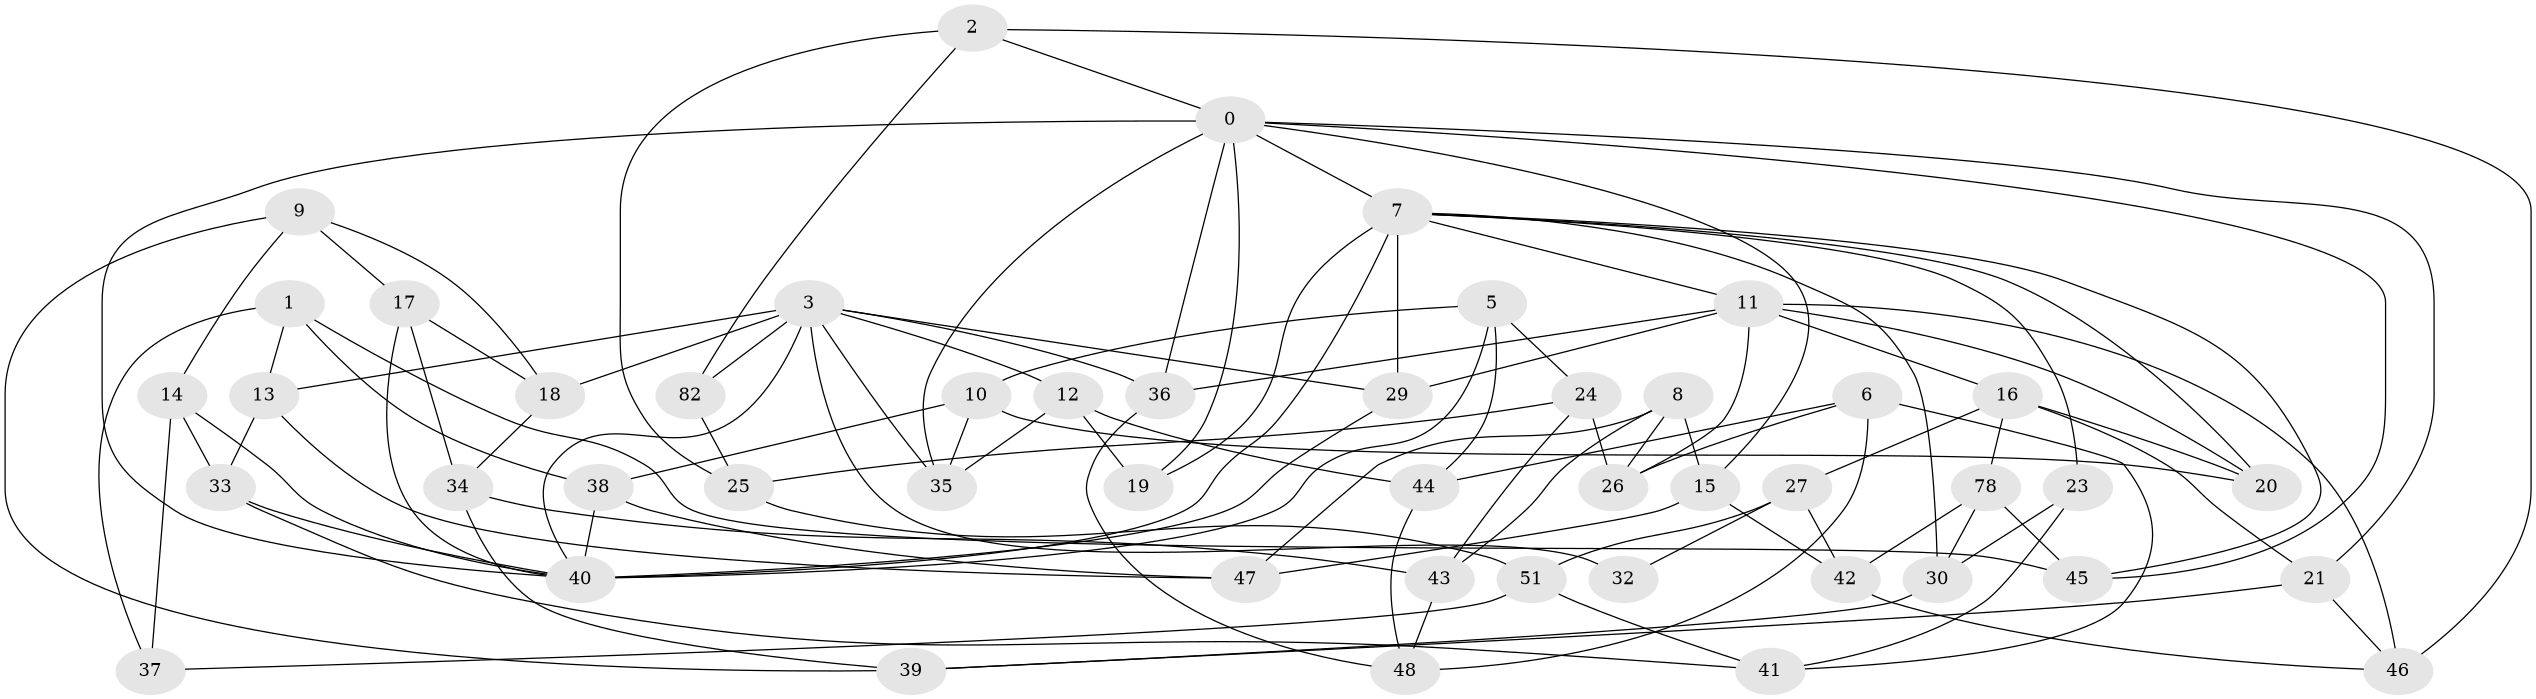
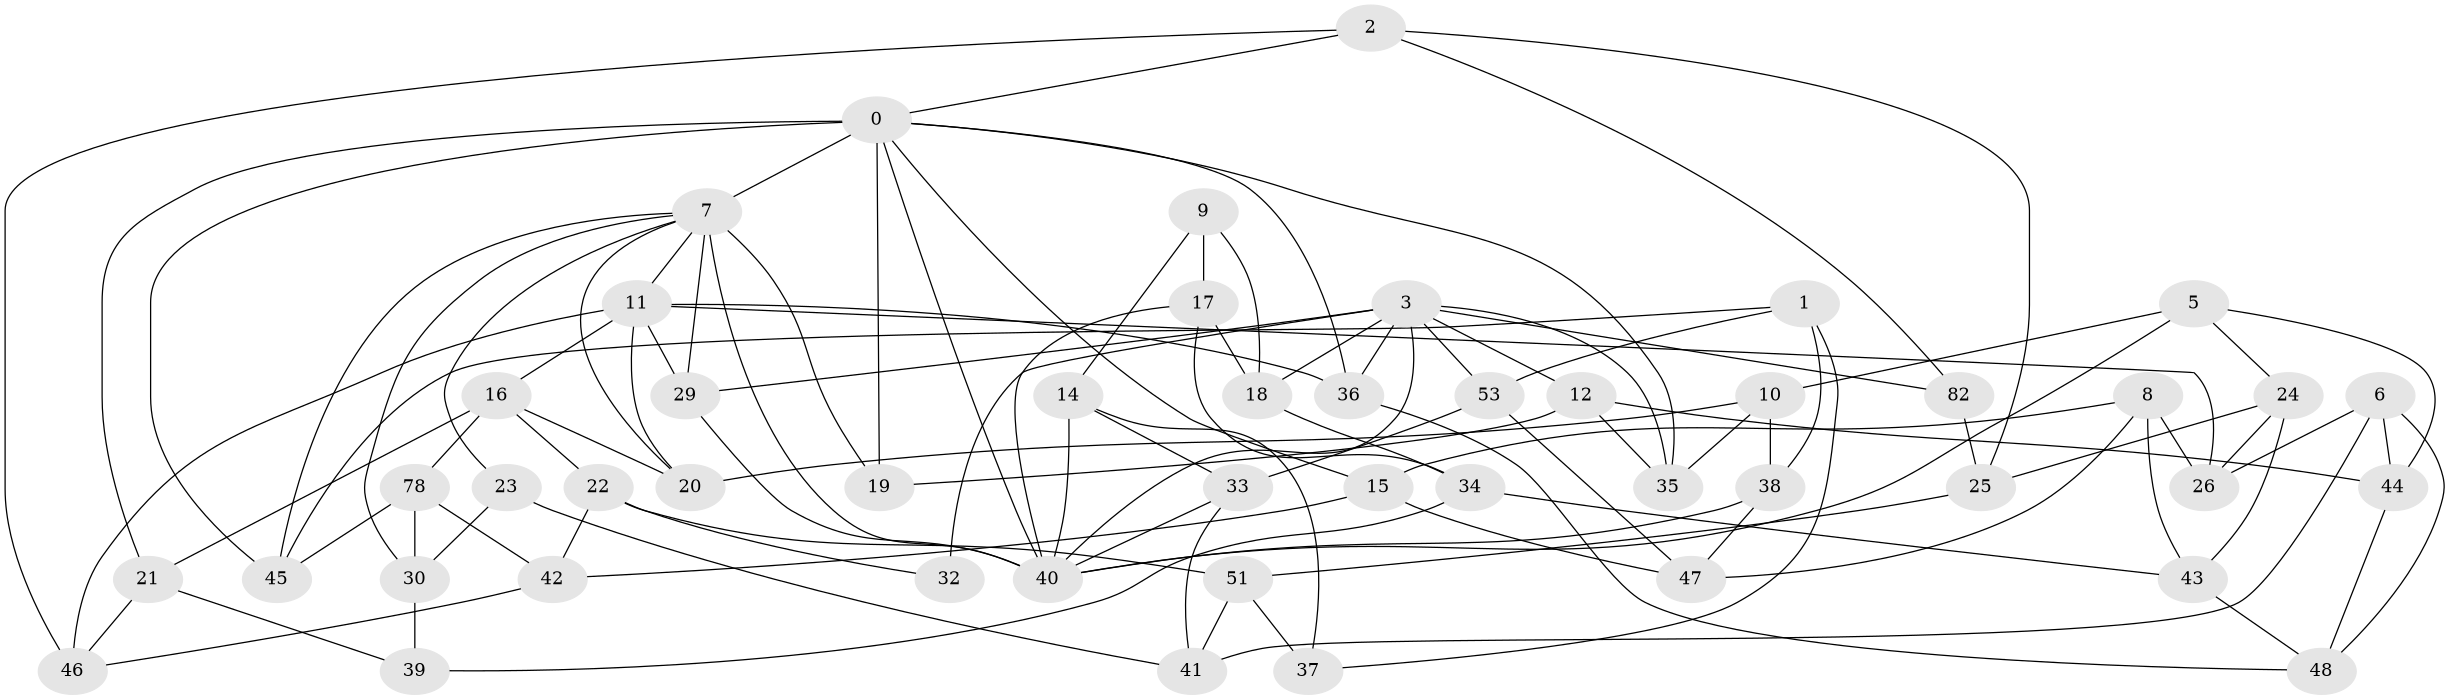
node "13": label "13" -> "53"
node "27": label "27" -> "22"
edge "9" -- "39": removed
